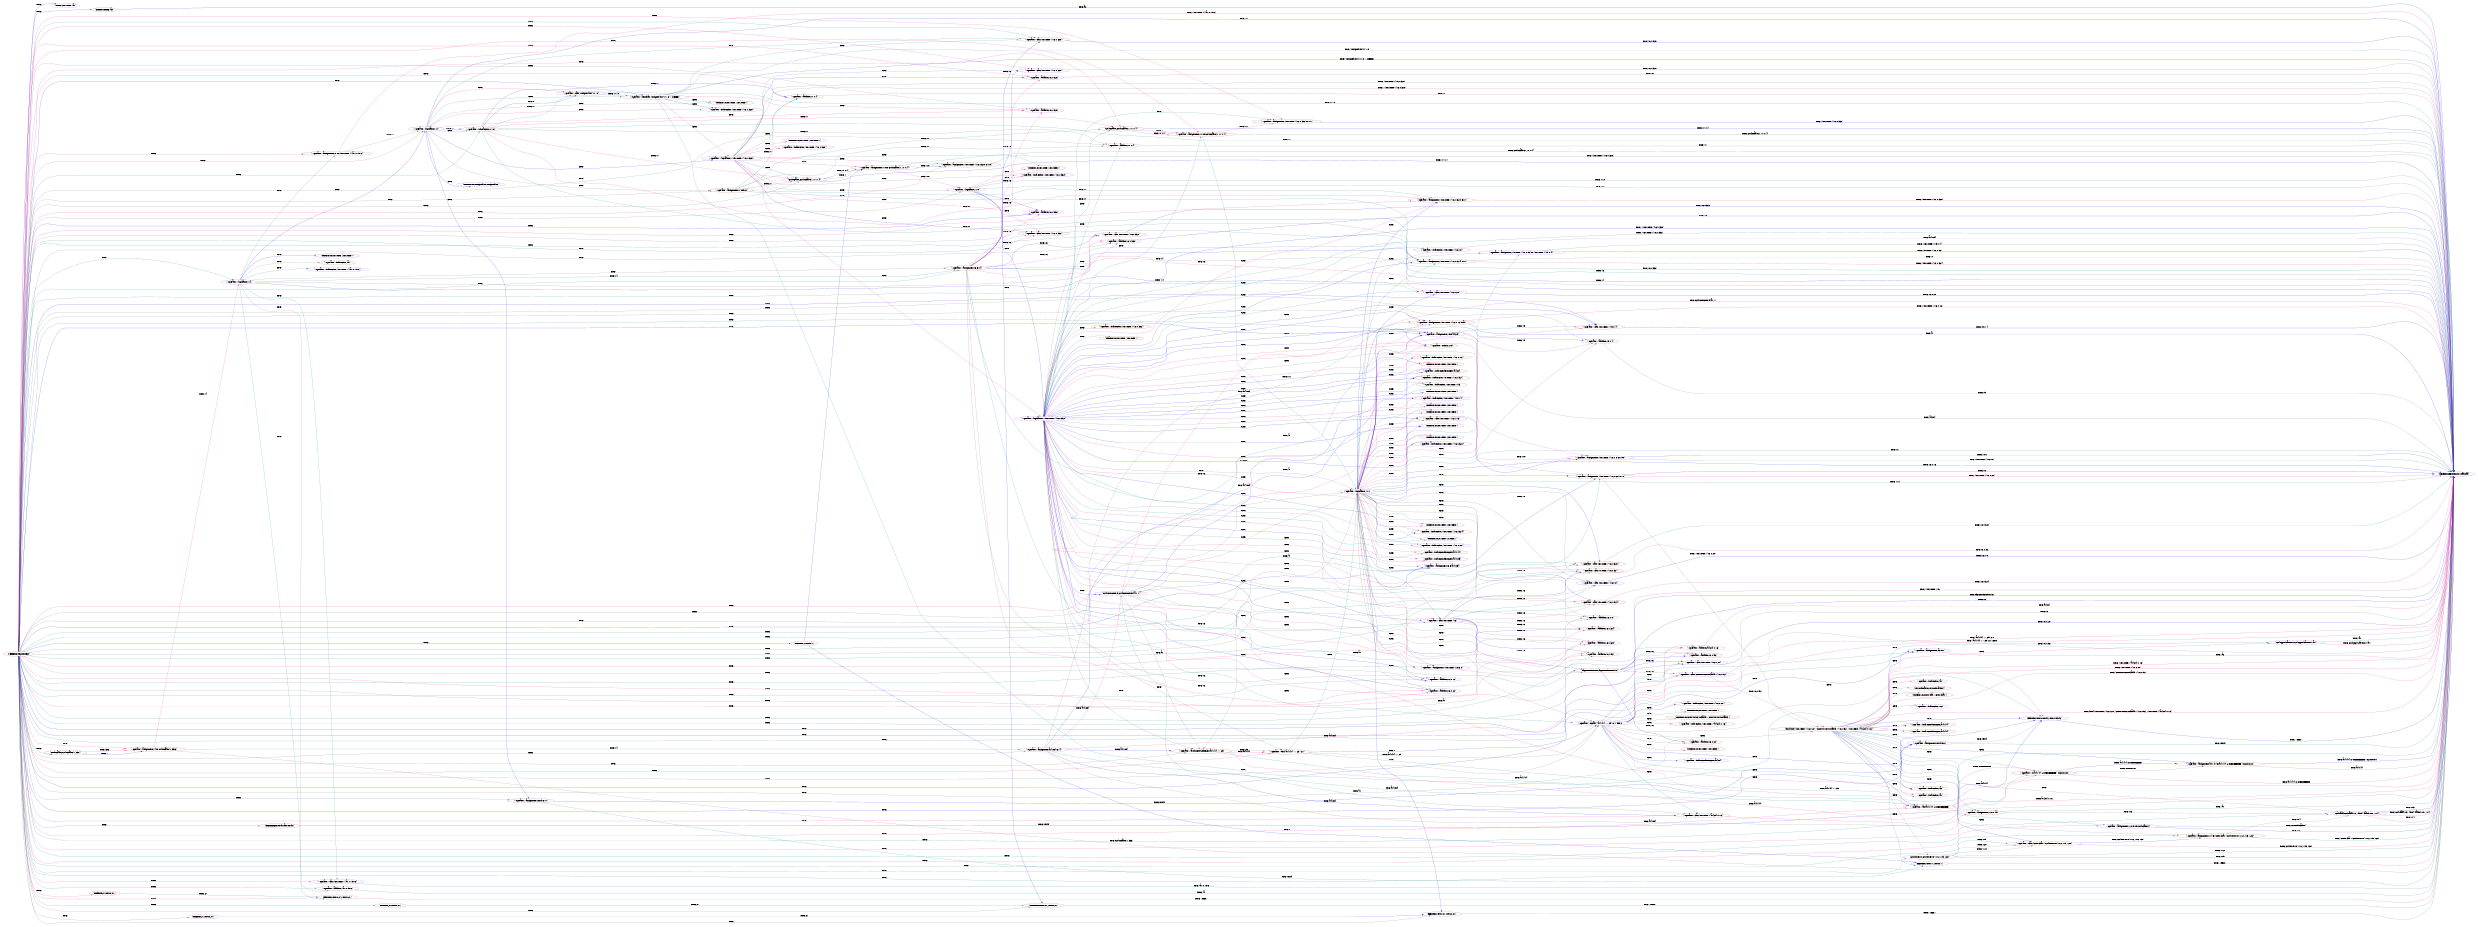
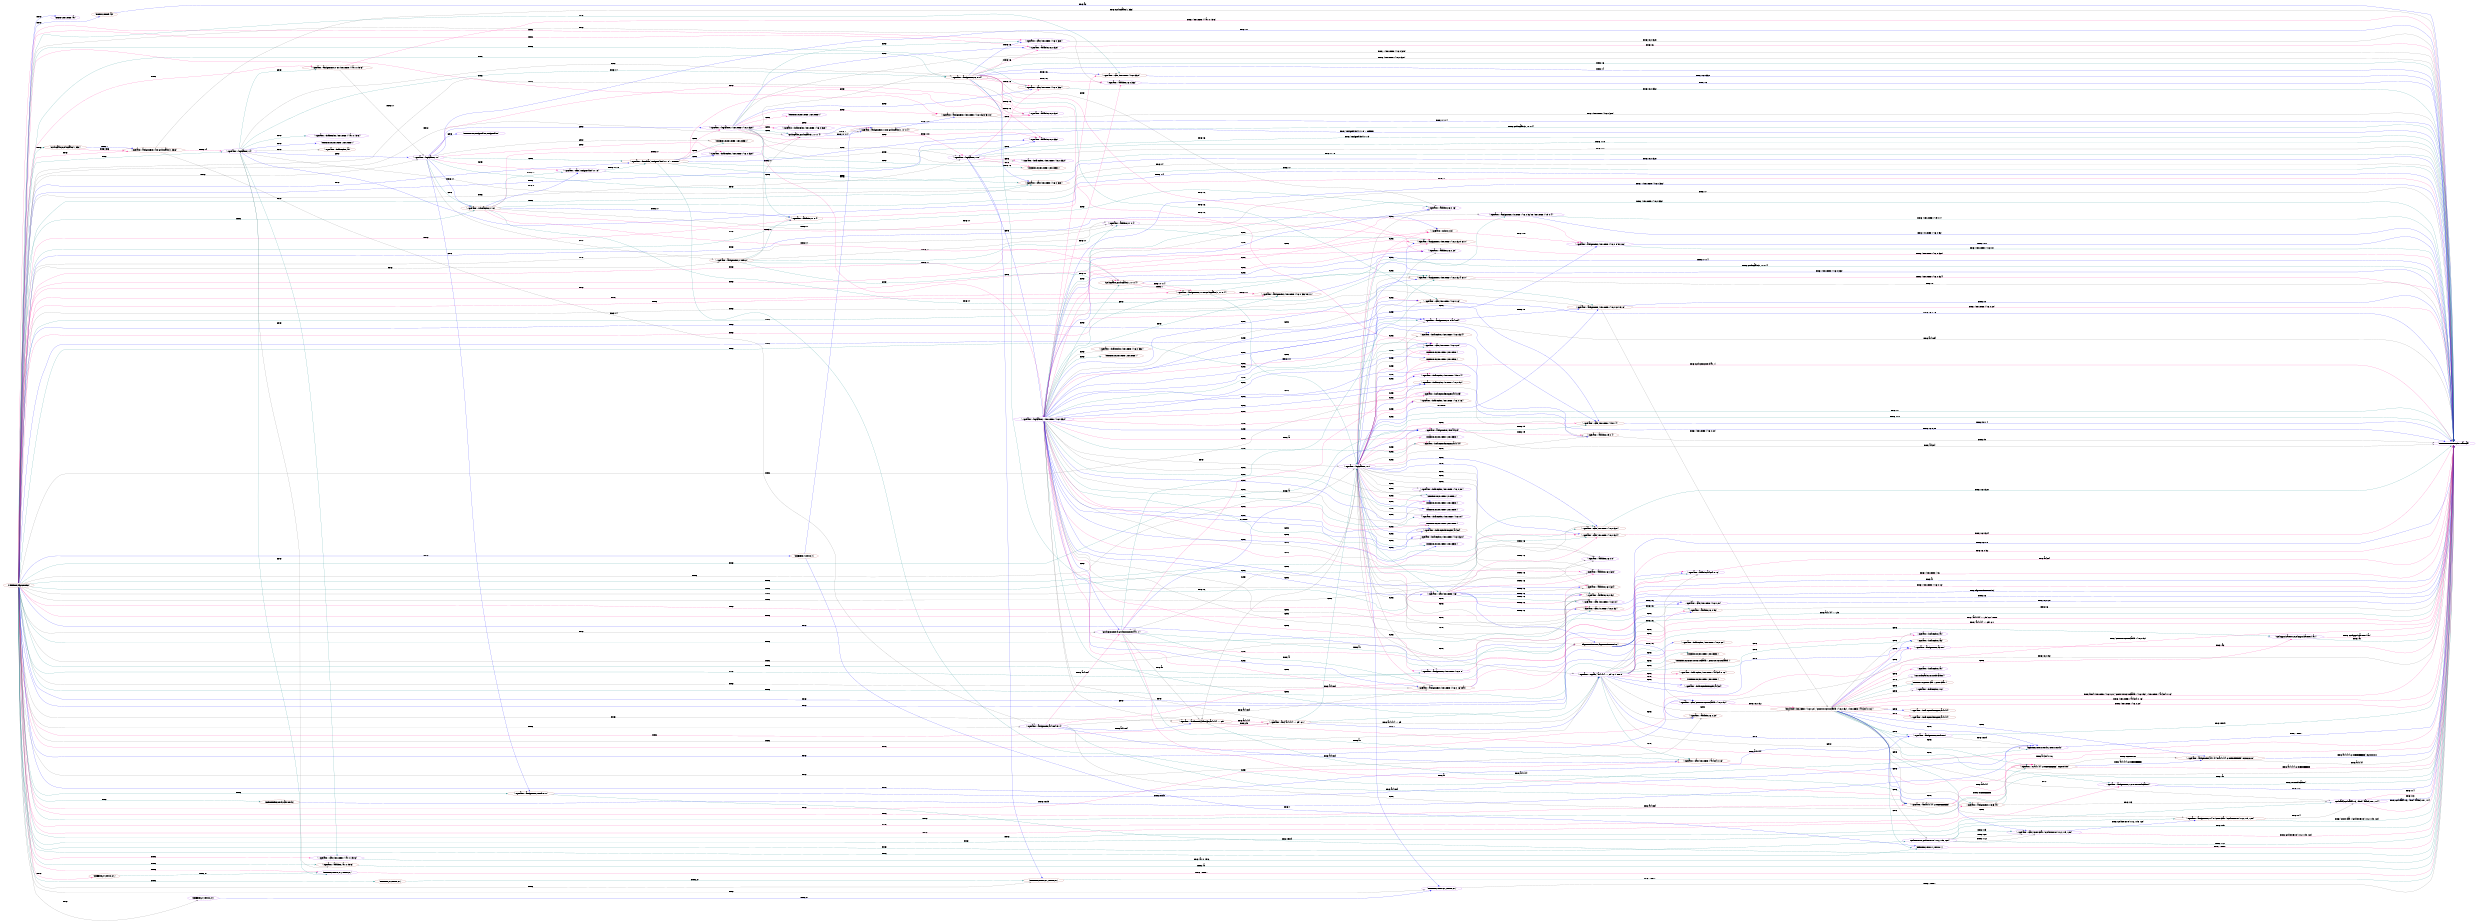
edge "(<operator>.indirection,*(_DWORD *)(v6 + 8))" -> "(METHOD_RETURN,int __fastcall)": now "(<operator>.assignment,v8 = a1[105])" -> "(METHOD_RETURN,int __fastcall)"
node "(<operator>.indirection,*(_DWORD *)v6)": removed
edge "(<operator>.logicalNot,!v11)" -> "(<operator>.assignment,*(_DWORD *)(v6 + 20) = v8)": label "CDG: " -> "DWORD: "
edge "(<operator>.assignment,a1[188] = v4)" -> "(<operator>.assignment,v9 = a1[20])": removed, label "DDG: a1[188]"
edge "(METHOD,tftp_connect)" -> "(<operator>.addition,a1[20] + 16)": added, label "DDG:"
edge "(METHOD,tftp_connect)" -> "(<operator>.assignment,*a2 = 1)": color teal -> deeppink
